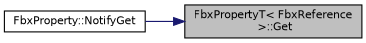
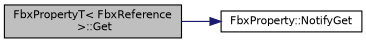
edge "FbxProperty::NotifyGet" -> "FbxPropertyT< FbxReference >::Get": reversed
